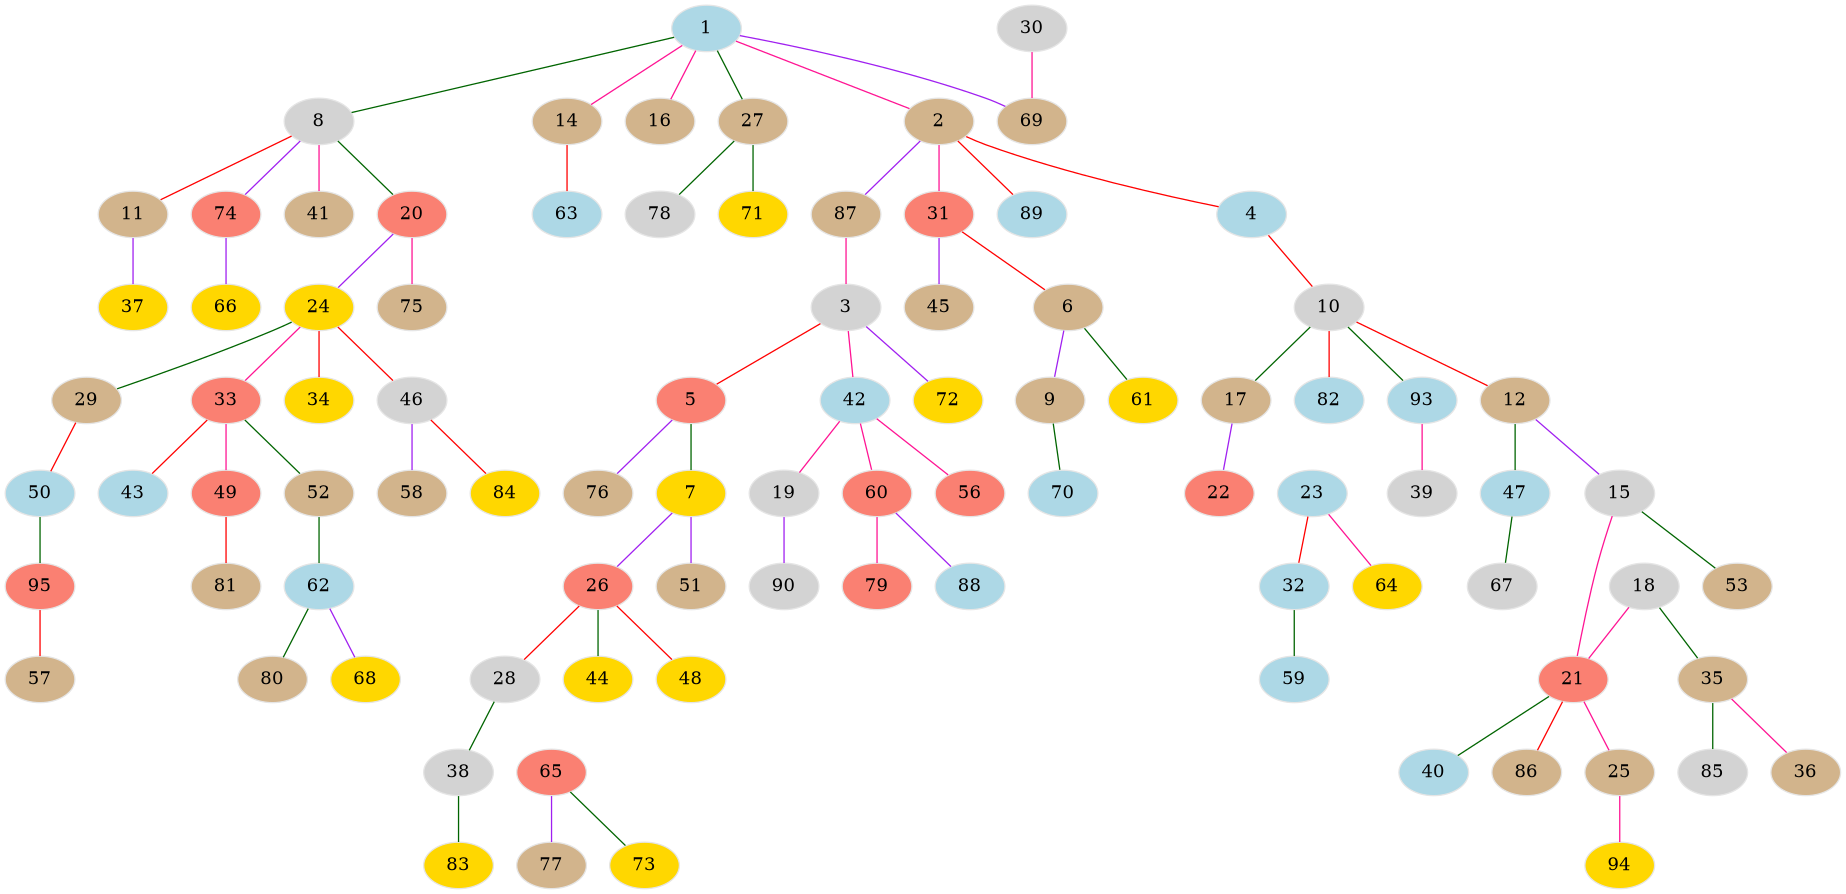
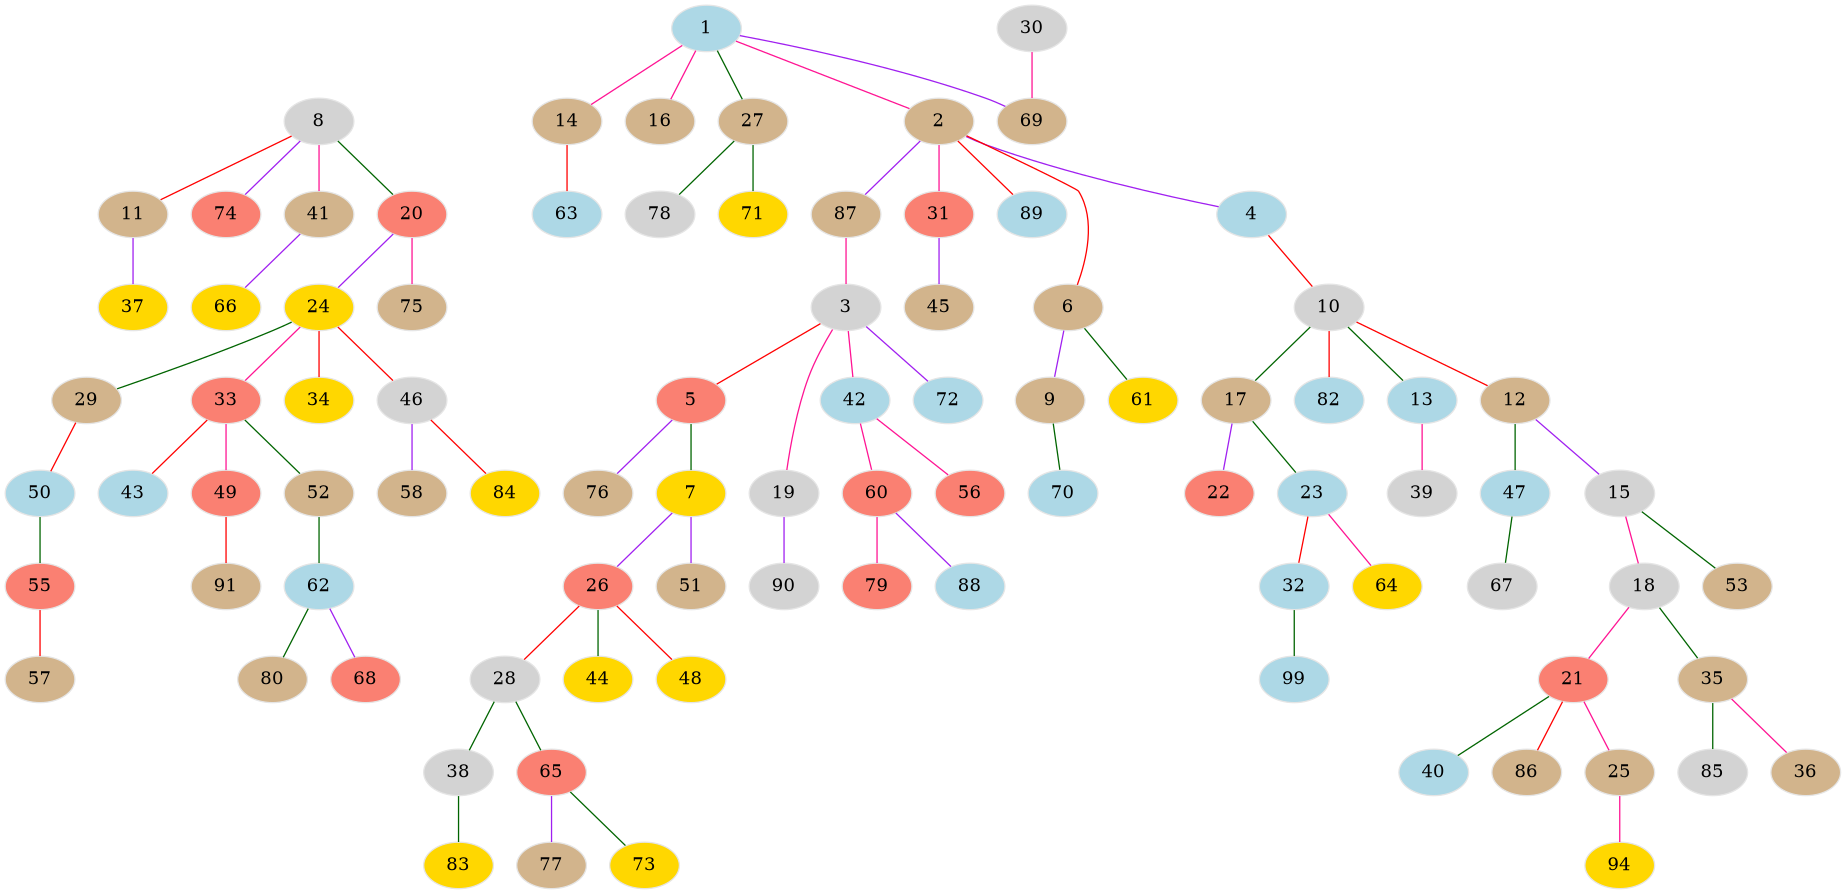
edge "1" -- "8": removed
edge "2" -- "4": color red -> purple
edge "74" -- "66": now "41" -- "66"
edge "31" -- "6": now "2" -- "6"
node "72": fillcolor gold -> lightblue
node "93": label "93" -> "13"
edge "42" -- "19": now "3" -- "19"
edge "17" -- "23": added
edge "15" -- "21": now "15" -- "18"
node "95": label "95" -> "55"
node "81": label "81" -> "91"
node "68": fillcolor gold -> salmon
node "59": label "59" -> "99"
edge "28" -- "65": added
